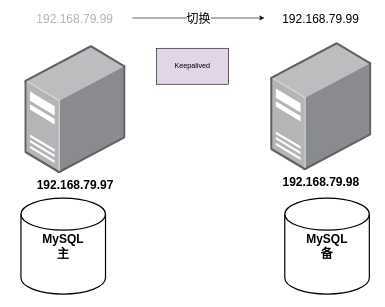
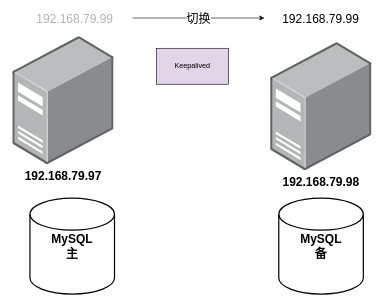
node "192.168.79.97": moved (75, 110) -> (63, 101)
node "MySQL 主": moved (63, 246) -> (72, 246)
node "MySQL 备": moved (327, 246) -> (321, 246)
